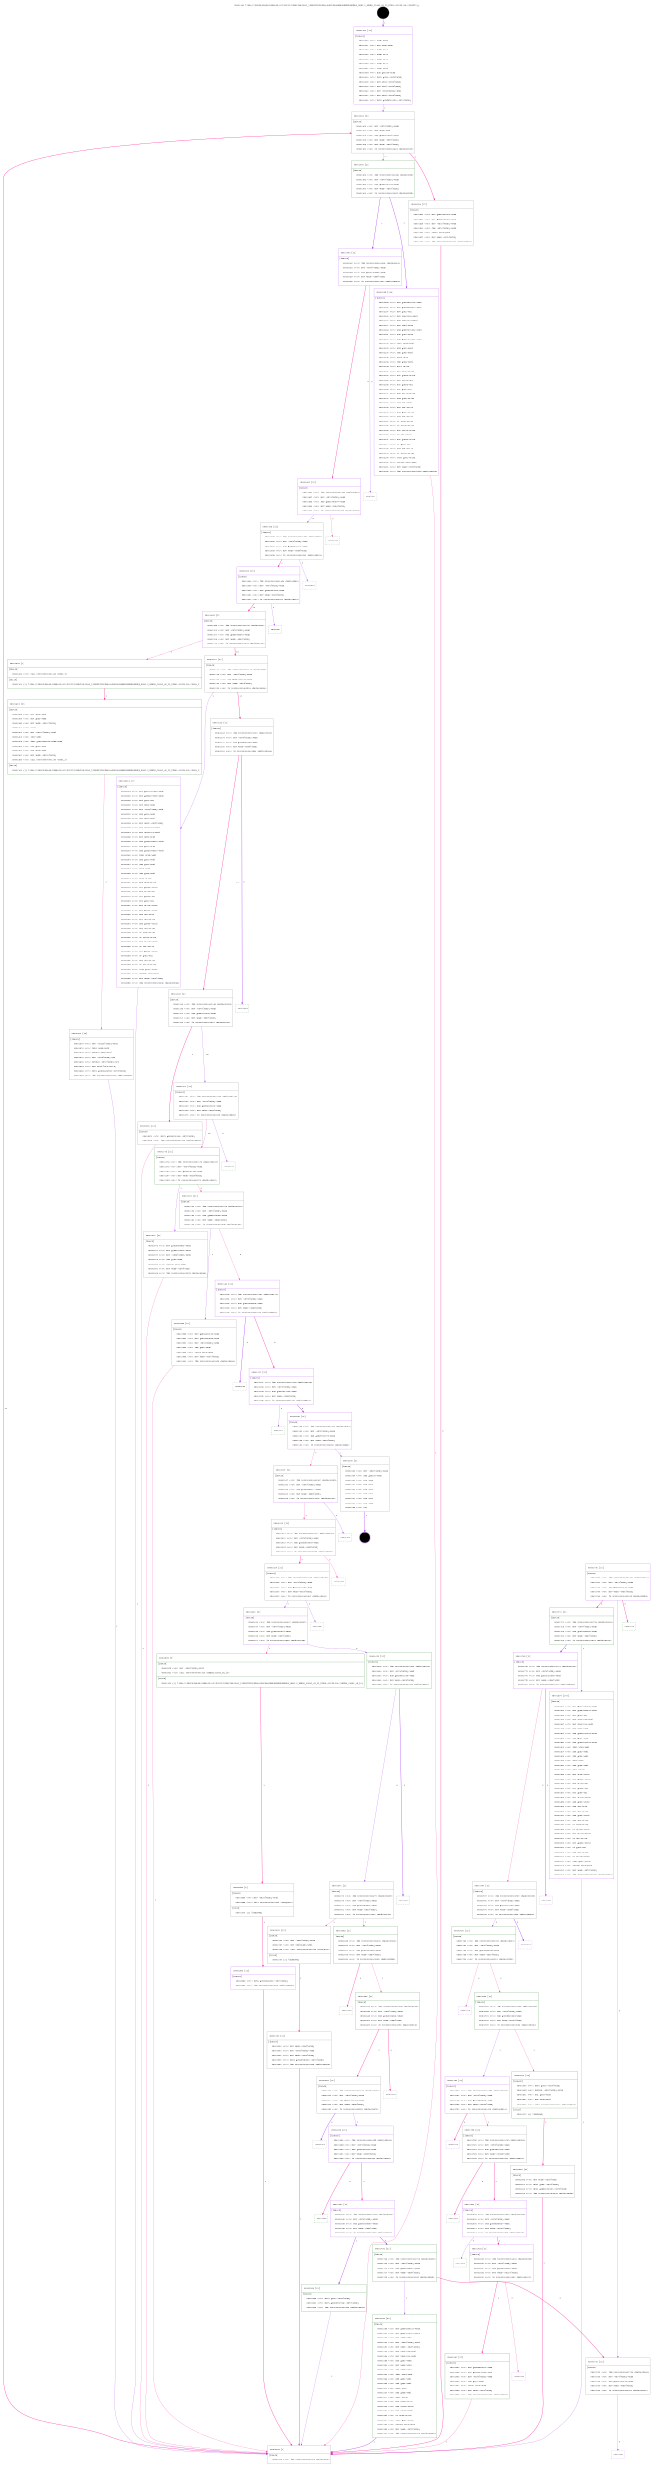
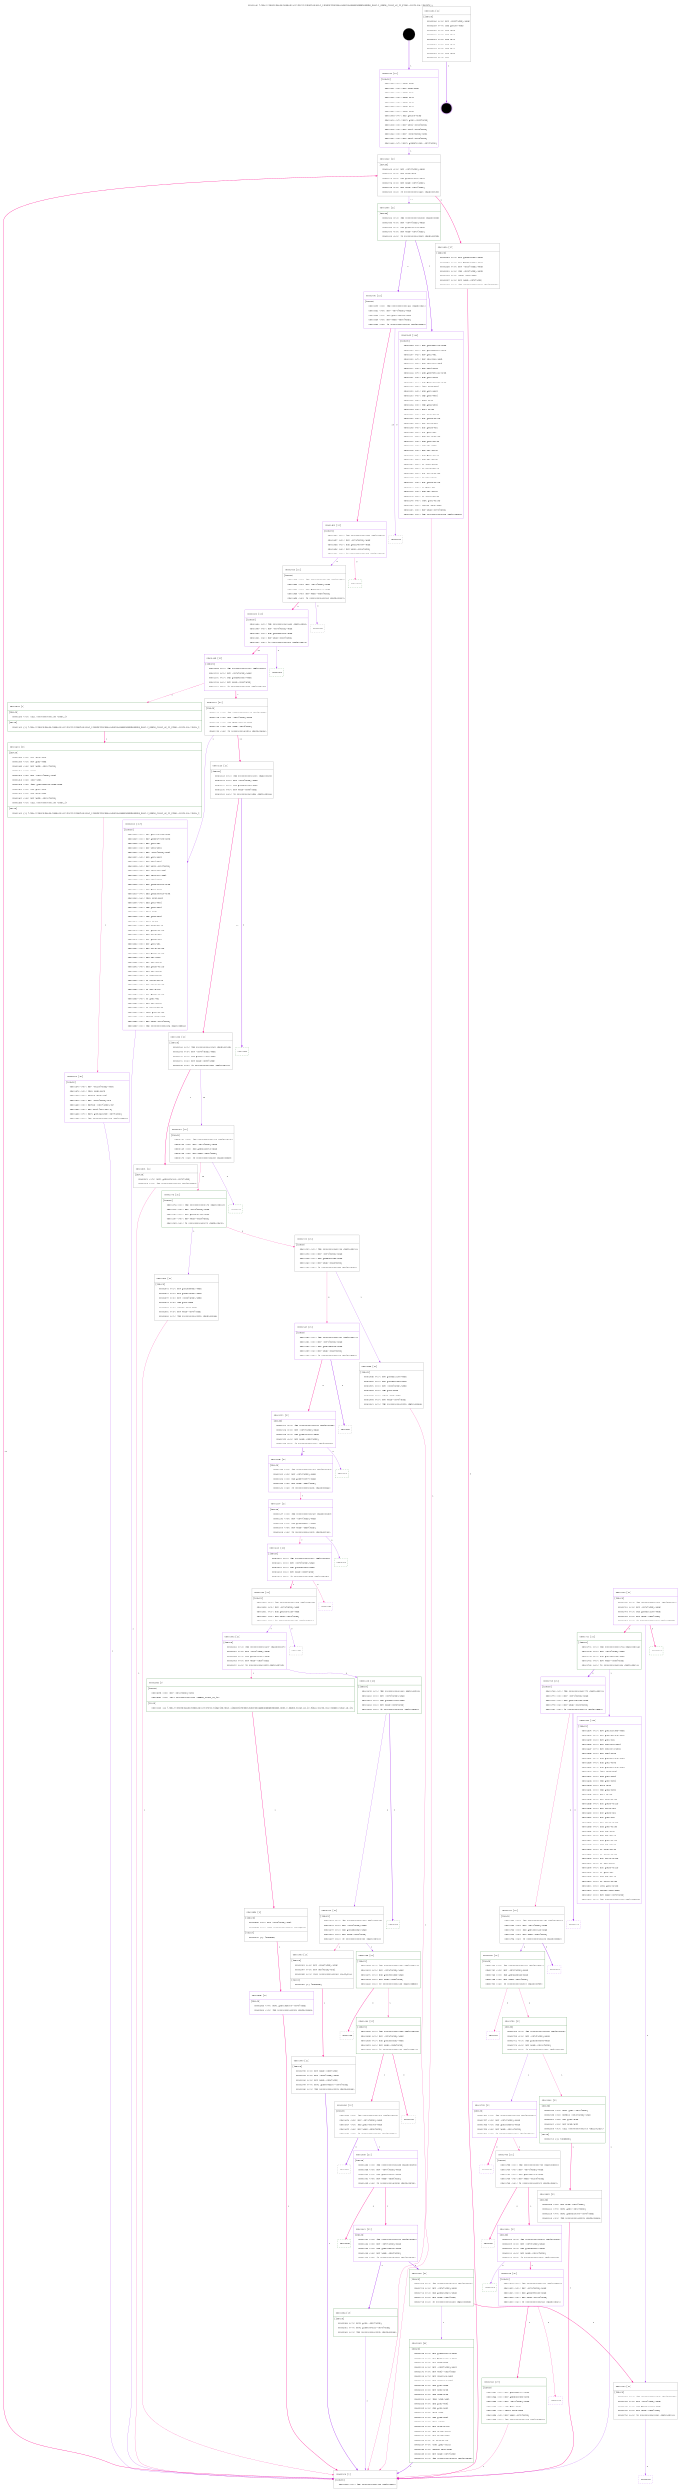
edge "0x4015de [25]" -> "0x4021e6 [21]": removed, label "1"
